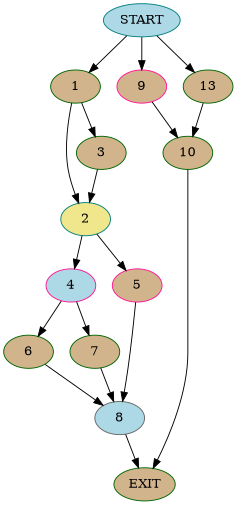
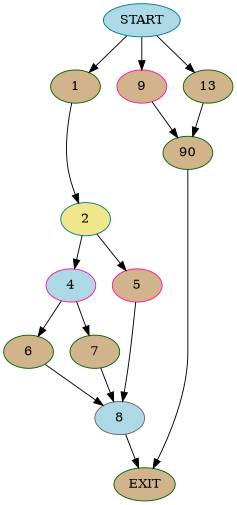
node "3": removed
node "10": label "10" -> "90"
